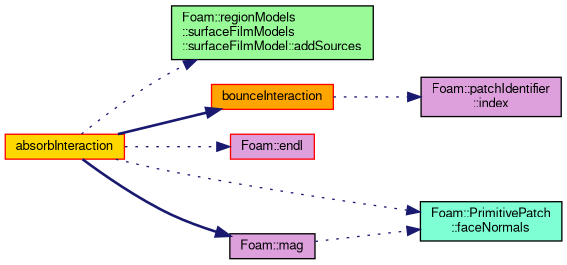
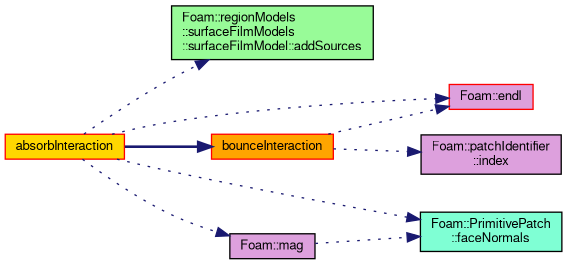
edge "bounceInteraction" -> "Foam::endl": added
edge "absorbInteraction" -> "Foam::mag": style bold -> dotted
